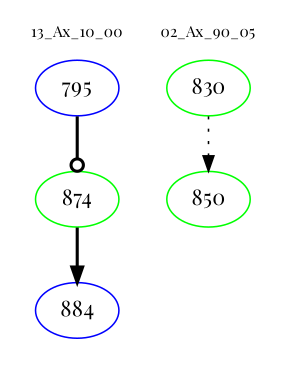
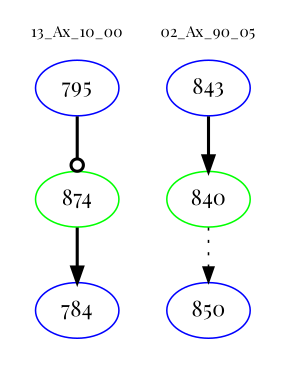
node "843": added
node "830": label "830" -> "840"
node "850": color green -> blue
node "884": label "884" -> "784"
